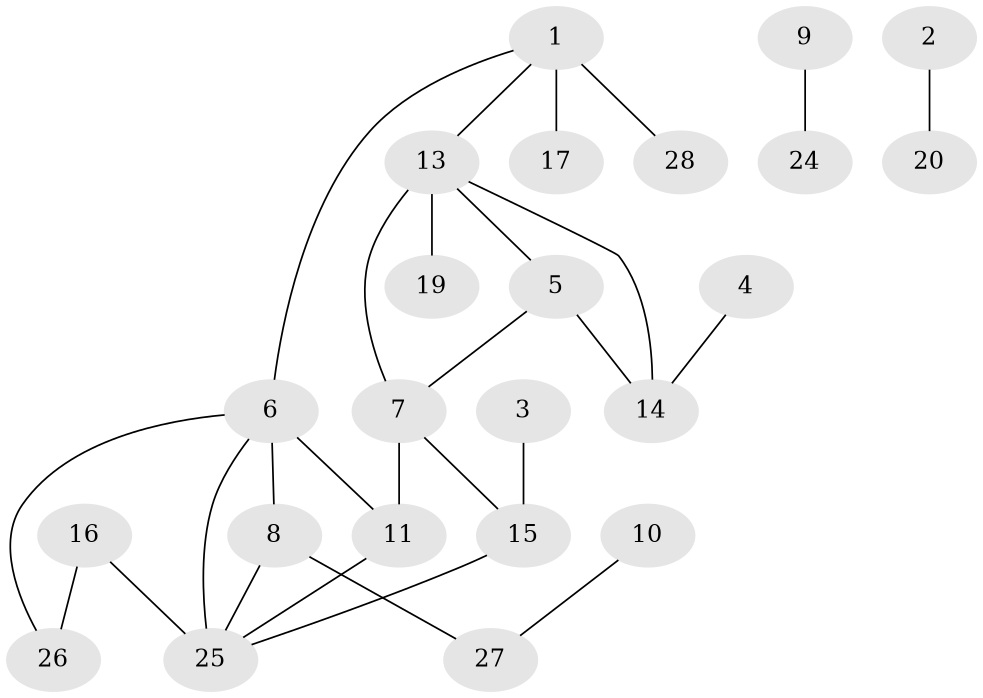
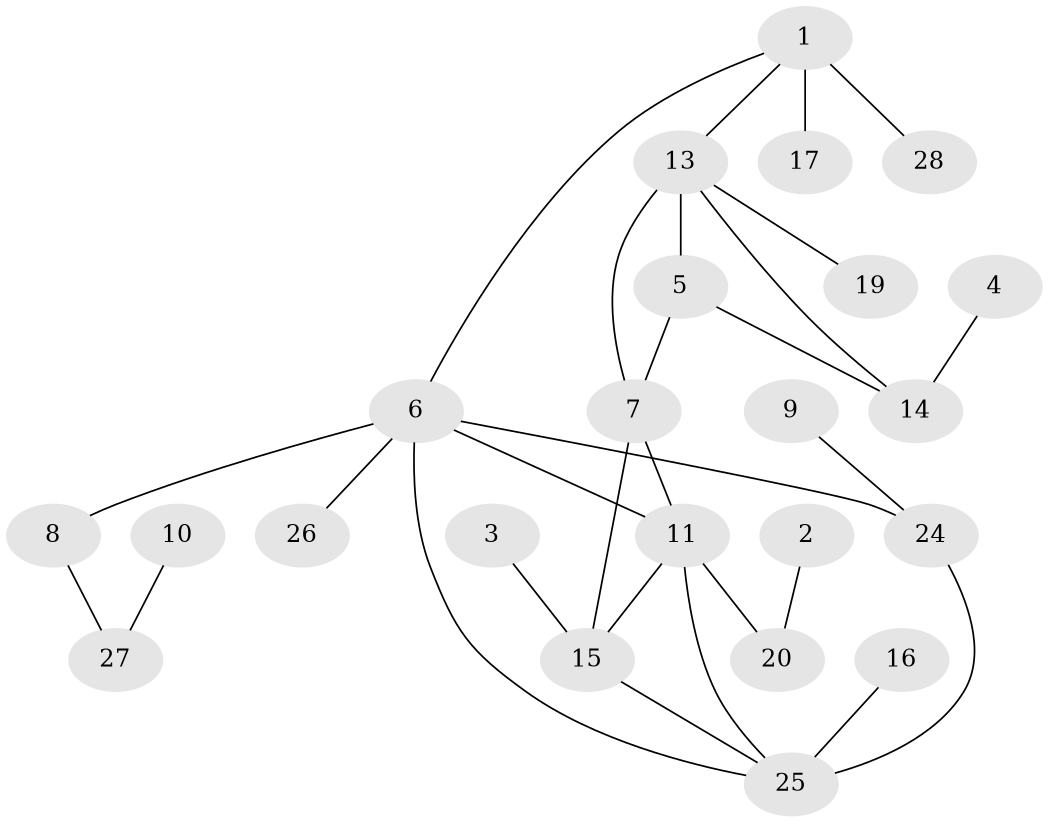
edge "6" -- "24": added
edge "16" -- "26": removed
edge "8" -- "25": now "24" -- "25"
edge "11" -- "15": added
edge "11" -- "20": added
